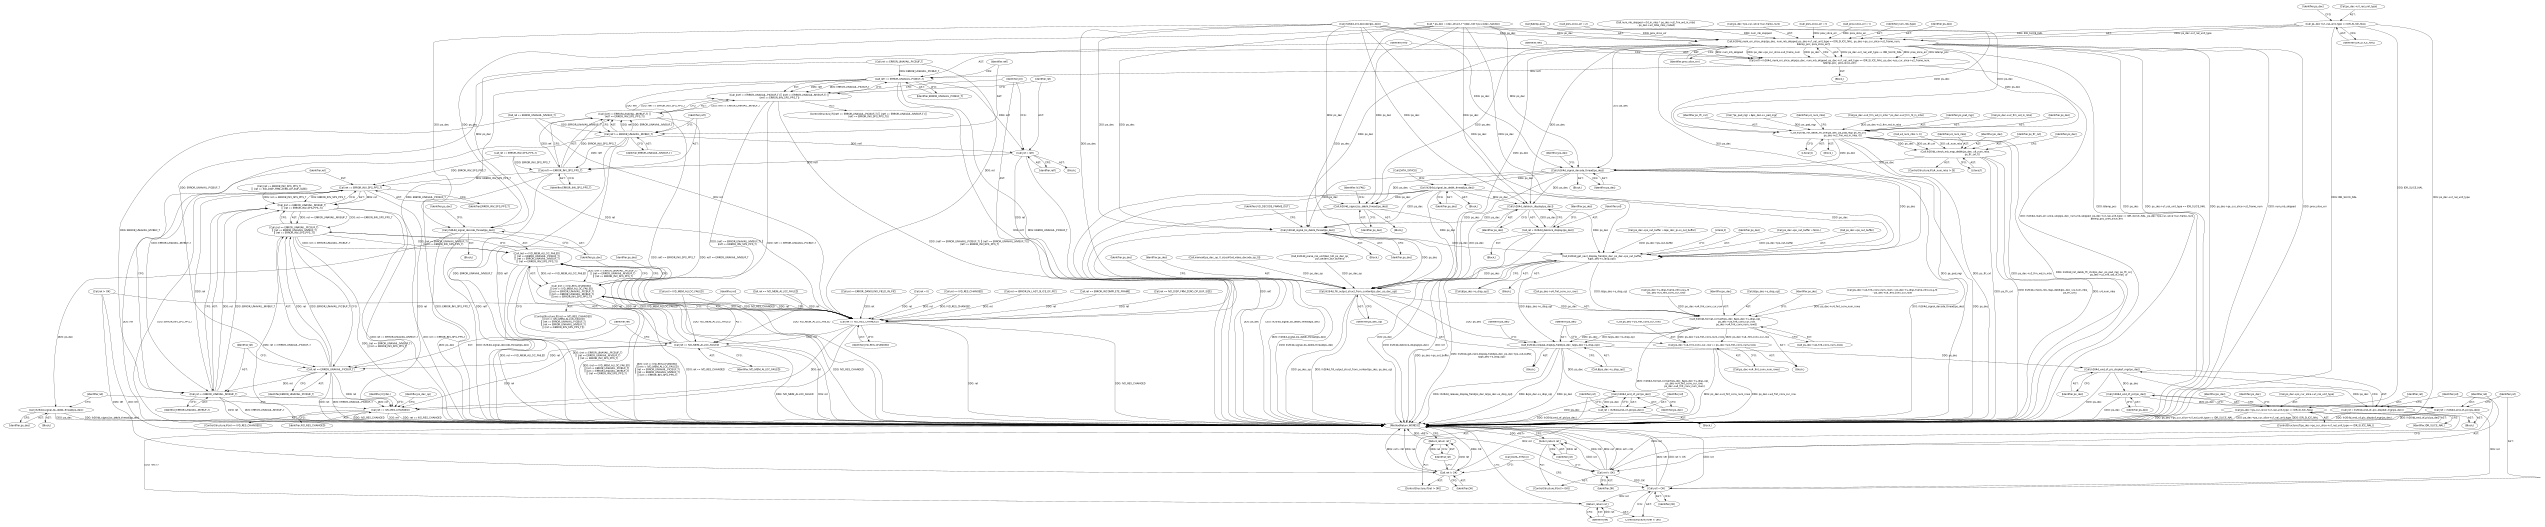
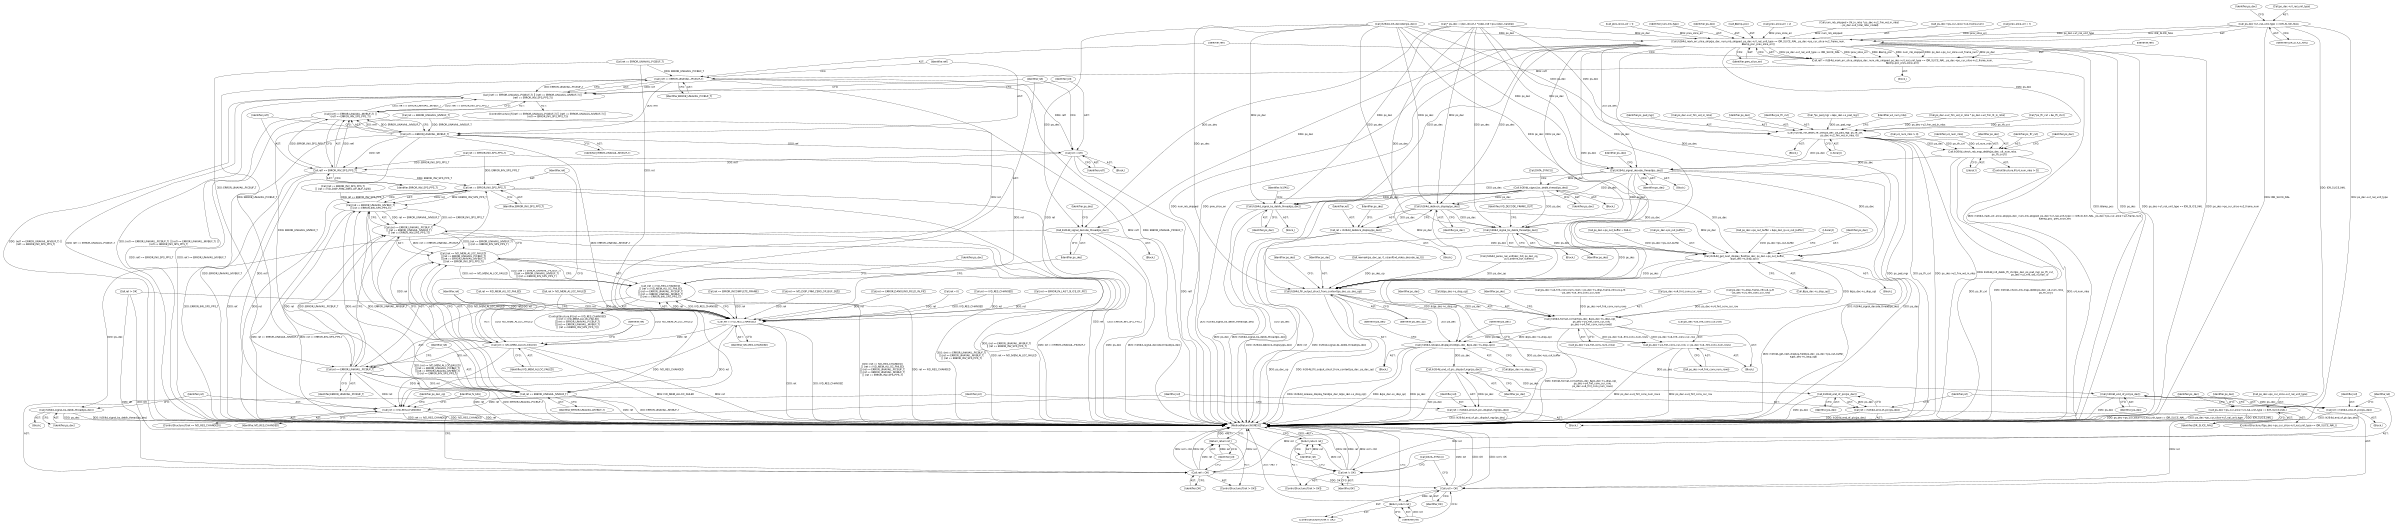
node "(Call,*ps_tfr_cxt = &s_tfr_ctxt)": added
edge "(Call,ret = ih264d_end_of_pic_dispbuf_mgr(ps_dec))" -> "(Call,ih264d_end_of_pic_dispbuf_mgr(ps_dec))": removed, label "CFG:"
edge "(Call,ih264d_end_of_pic_dispbuf_mgr(ps_dec))" -> "(MethodReturn,WORD32)": label "DDG: ps_dec" -> "IVD: ps_dec"
